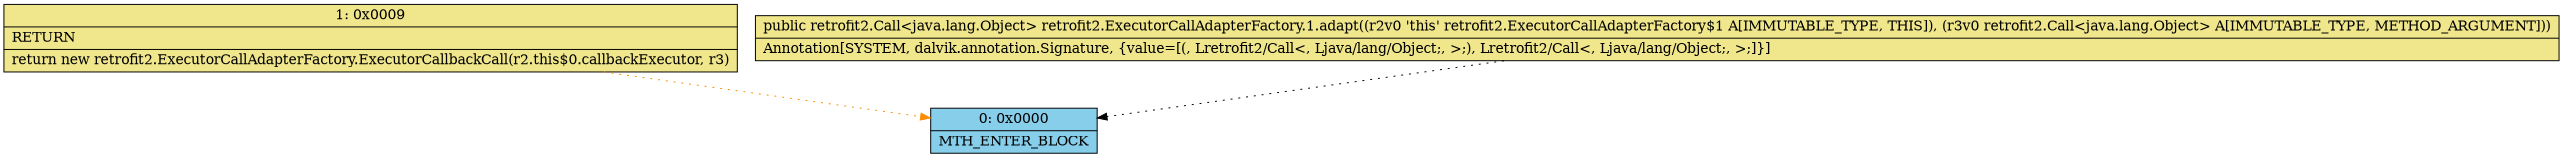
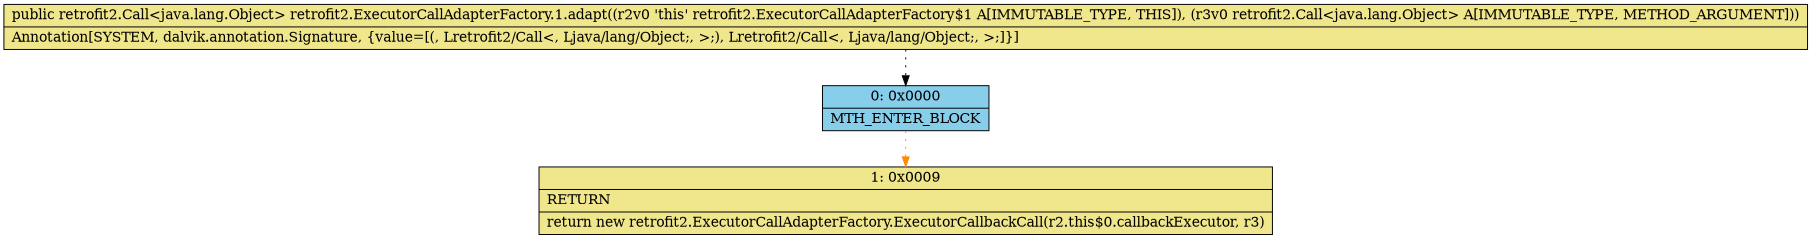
edge "1: 0x0009" -> "0: 0x0000": reversed
